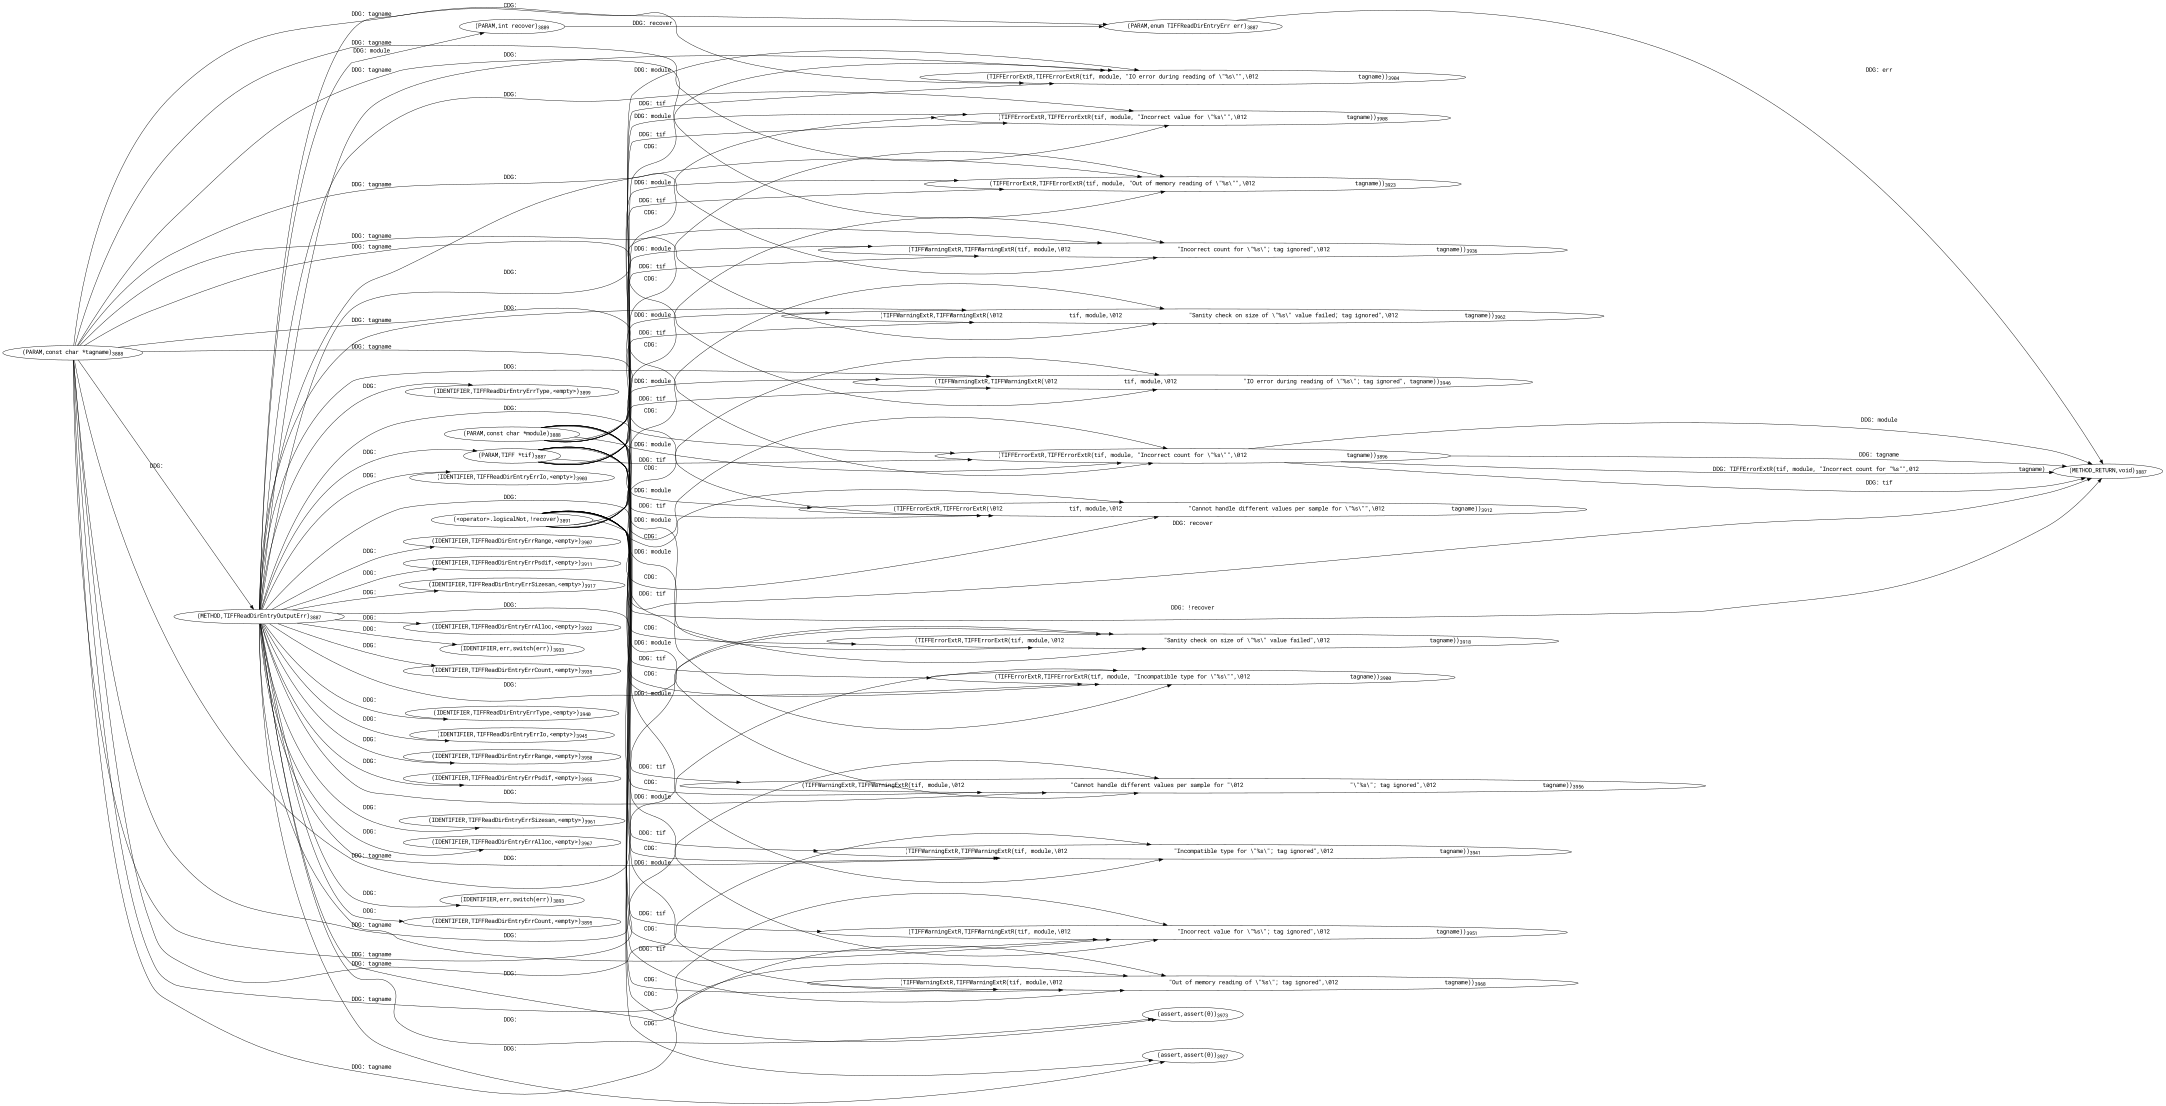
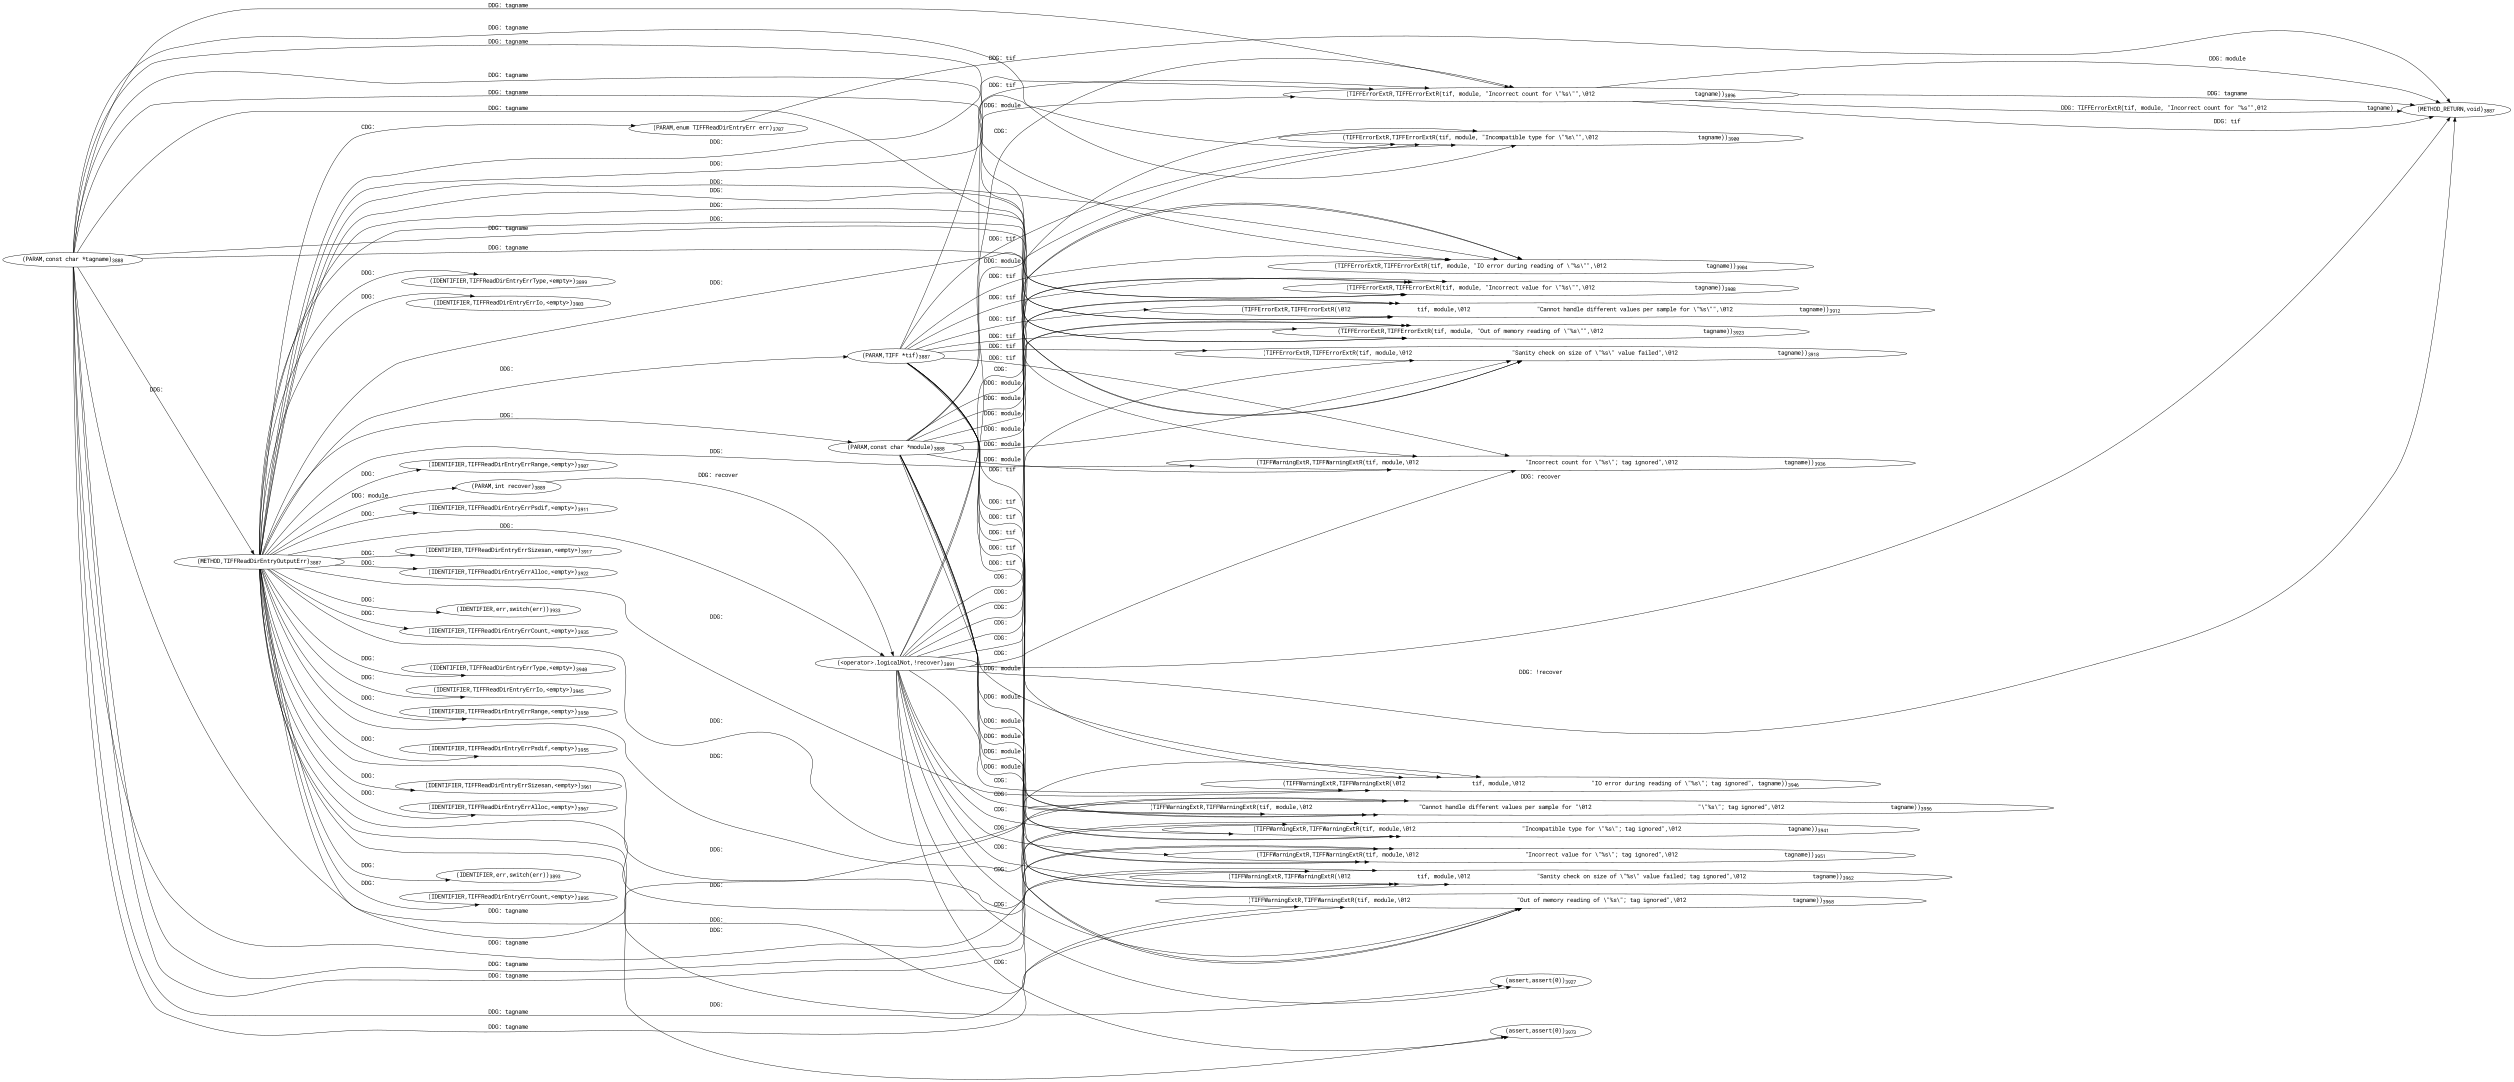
node "(PARAM,enum TIFFReadDirEntryErr err)": text "3887" -> "3787"
edge "(PARAM,int recover)" -> "(PARAM,enum TIFFReadDirEntryErr err)": now "(PARAM,int recover)" -> "(<operator>.logicalNot,!recover)"
edge "(PARAM,enum TIFFReadDirEntryErr err)" -> "(METHOD_RETURN,void)": label "DDG: err" -> "DDG: tif"
edge "(METHOD,TIFFReadDirEntryOutputErr)" -> "(PARAM,const char *module)": added, label "DDG:"
edge "(METHOD,TIFFReadDirEntryOutputErr)" -> "(<operator>.logicalNot,!recover)": added, label "DDG:"
